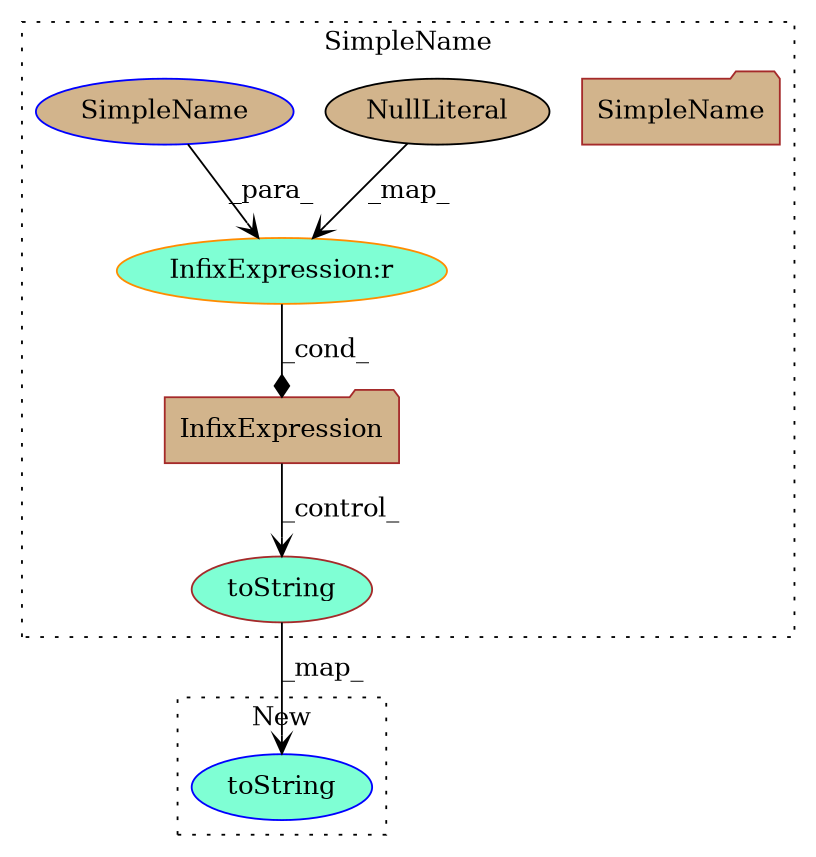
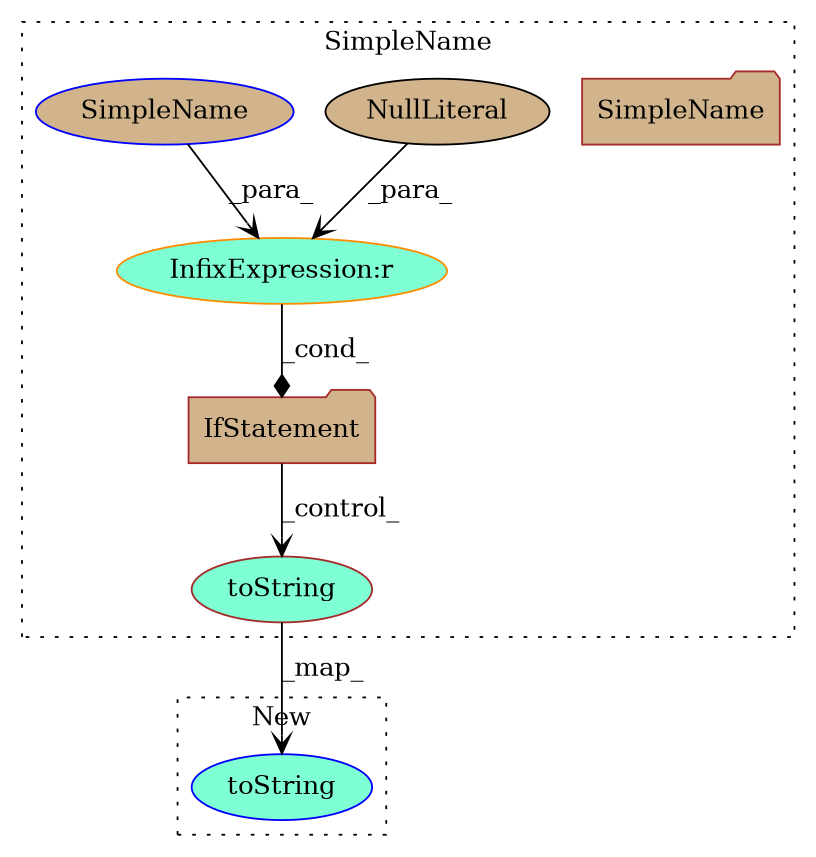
edge "NullLiteral" -> "InfixExpression:r": label "_map_" -> "_para_"
node "InfixExpression": label "InfixExpression" -> "IfStatement"
